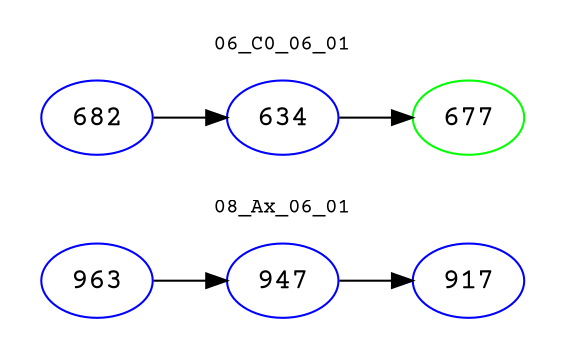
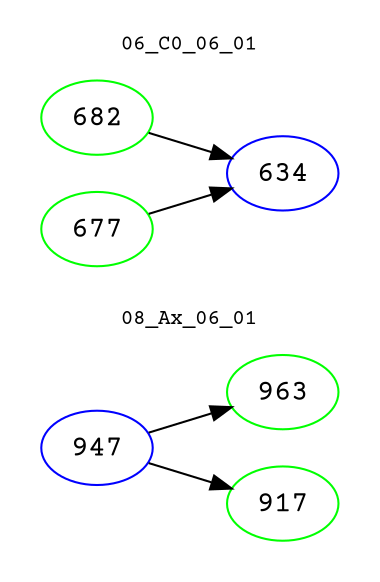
node "682": color blue -> green
edge "634" -> "677": reversed
node "963": color blue -> green
edge "963" -> "947": reversed
node "917": color blue -> green
